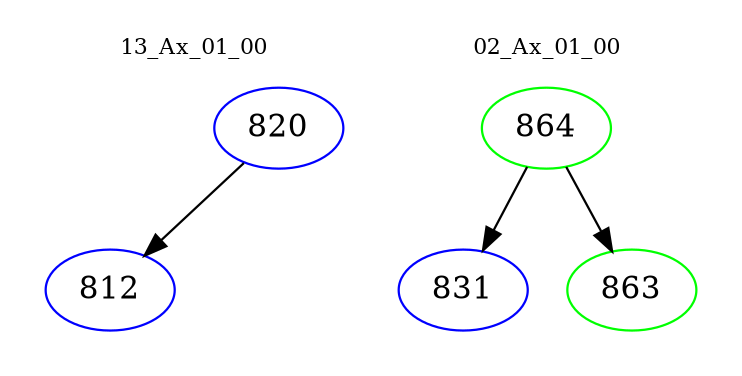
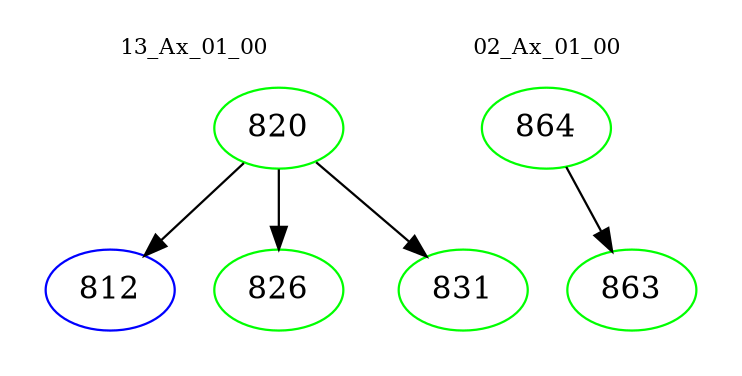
node "820": color blue -> green
edge "864" -> "831": now "820" -> "831"
node "826": added
node "831": color blue -> green
